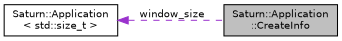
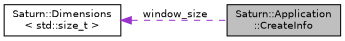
node "Saturn::Application < std::size_t >": label "Saturn::Application < std::size_t >" -> "Saturn::Dimensions < std::size_t >"
